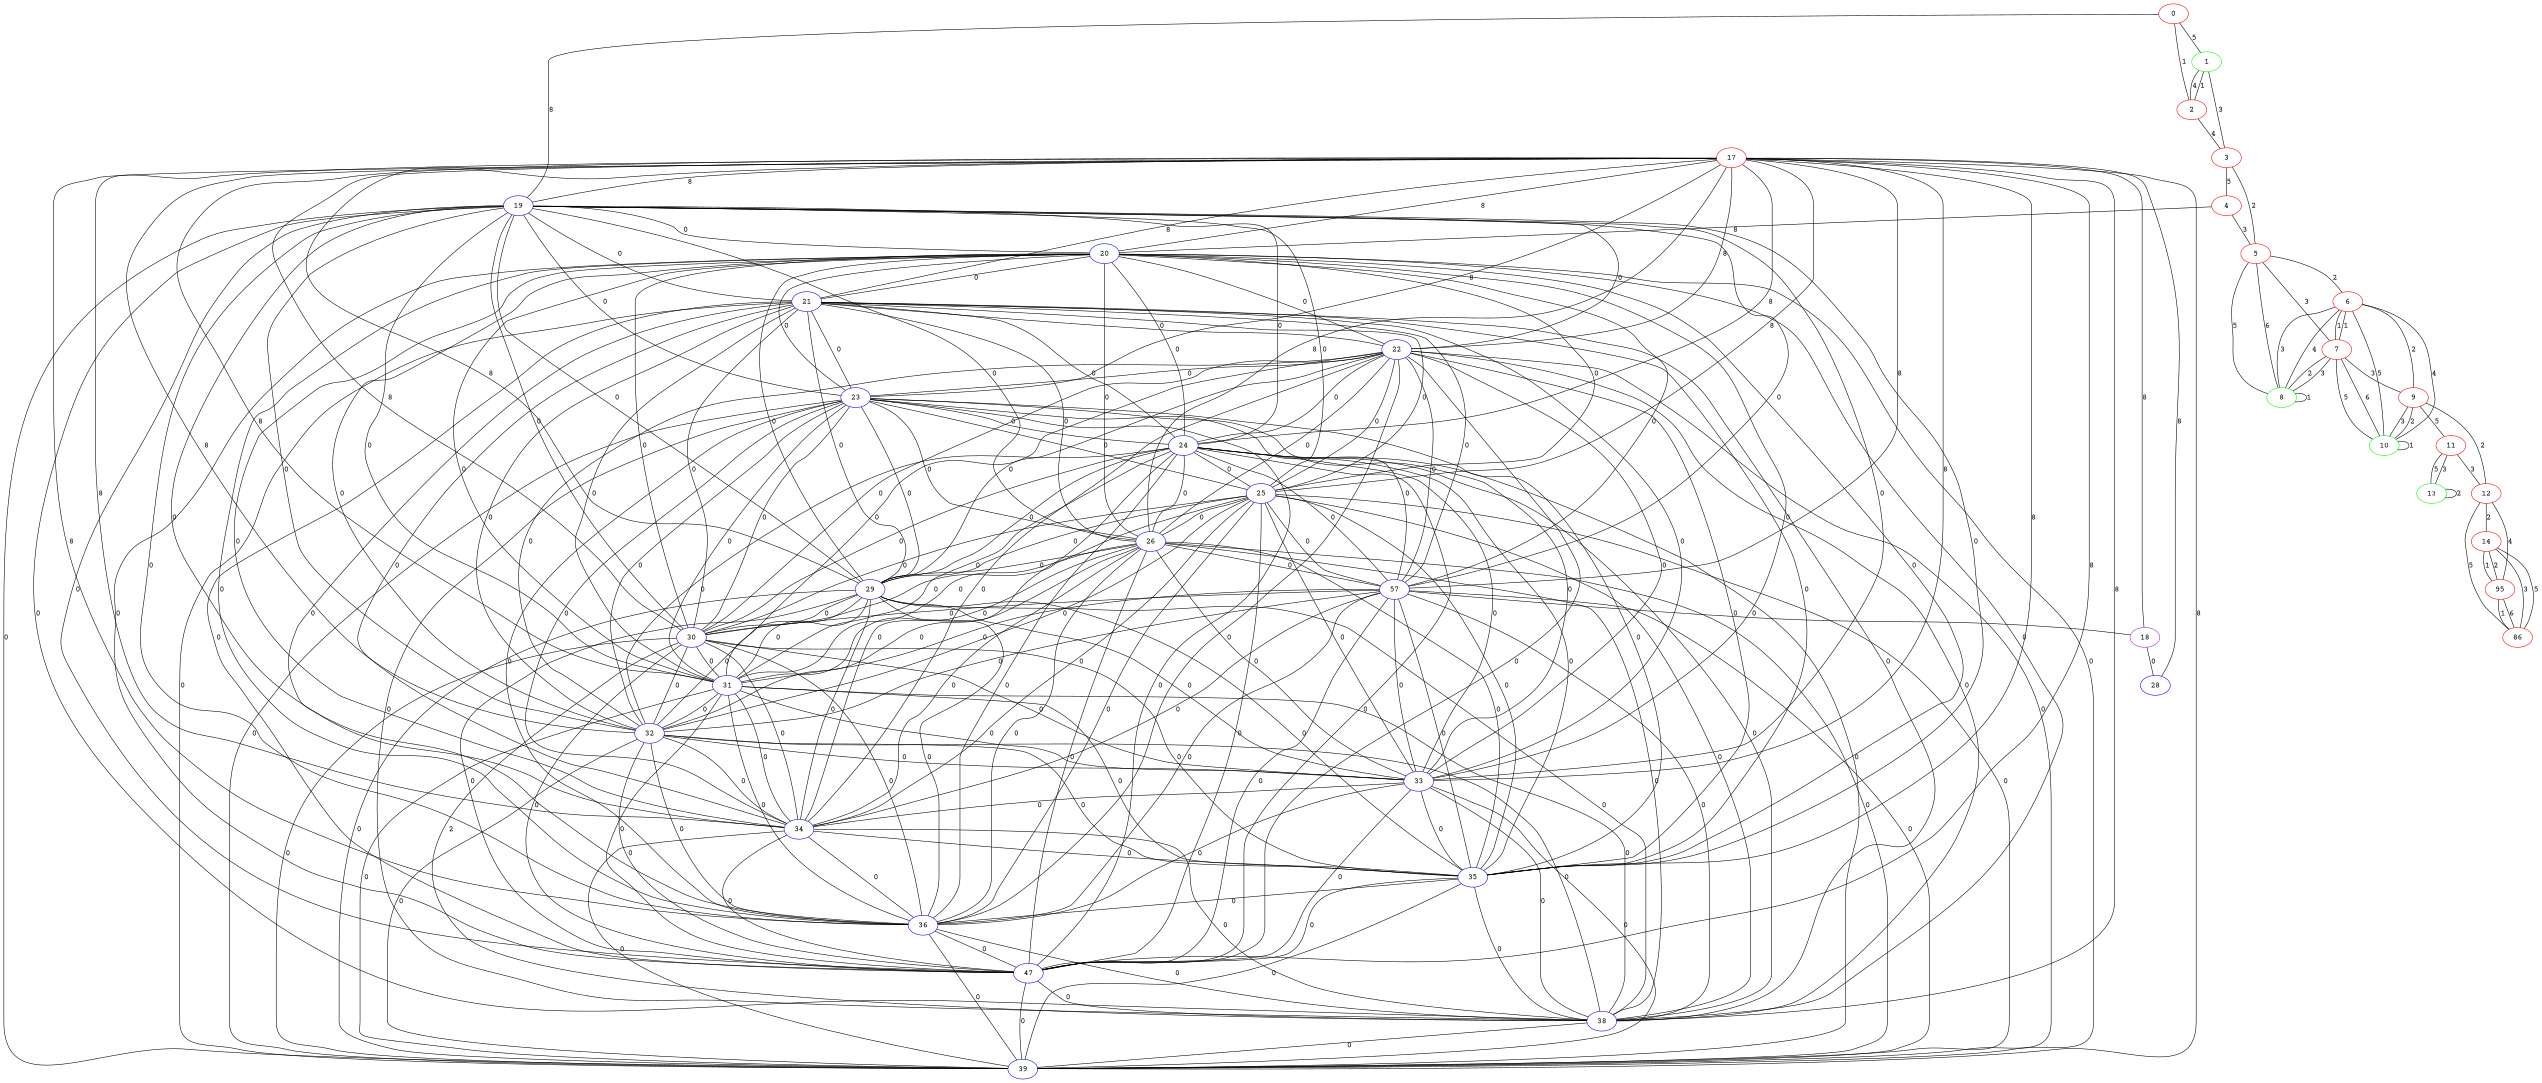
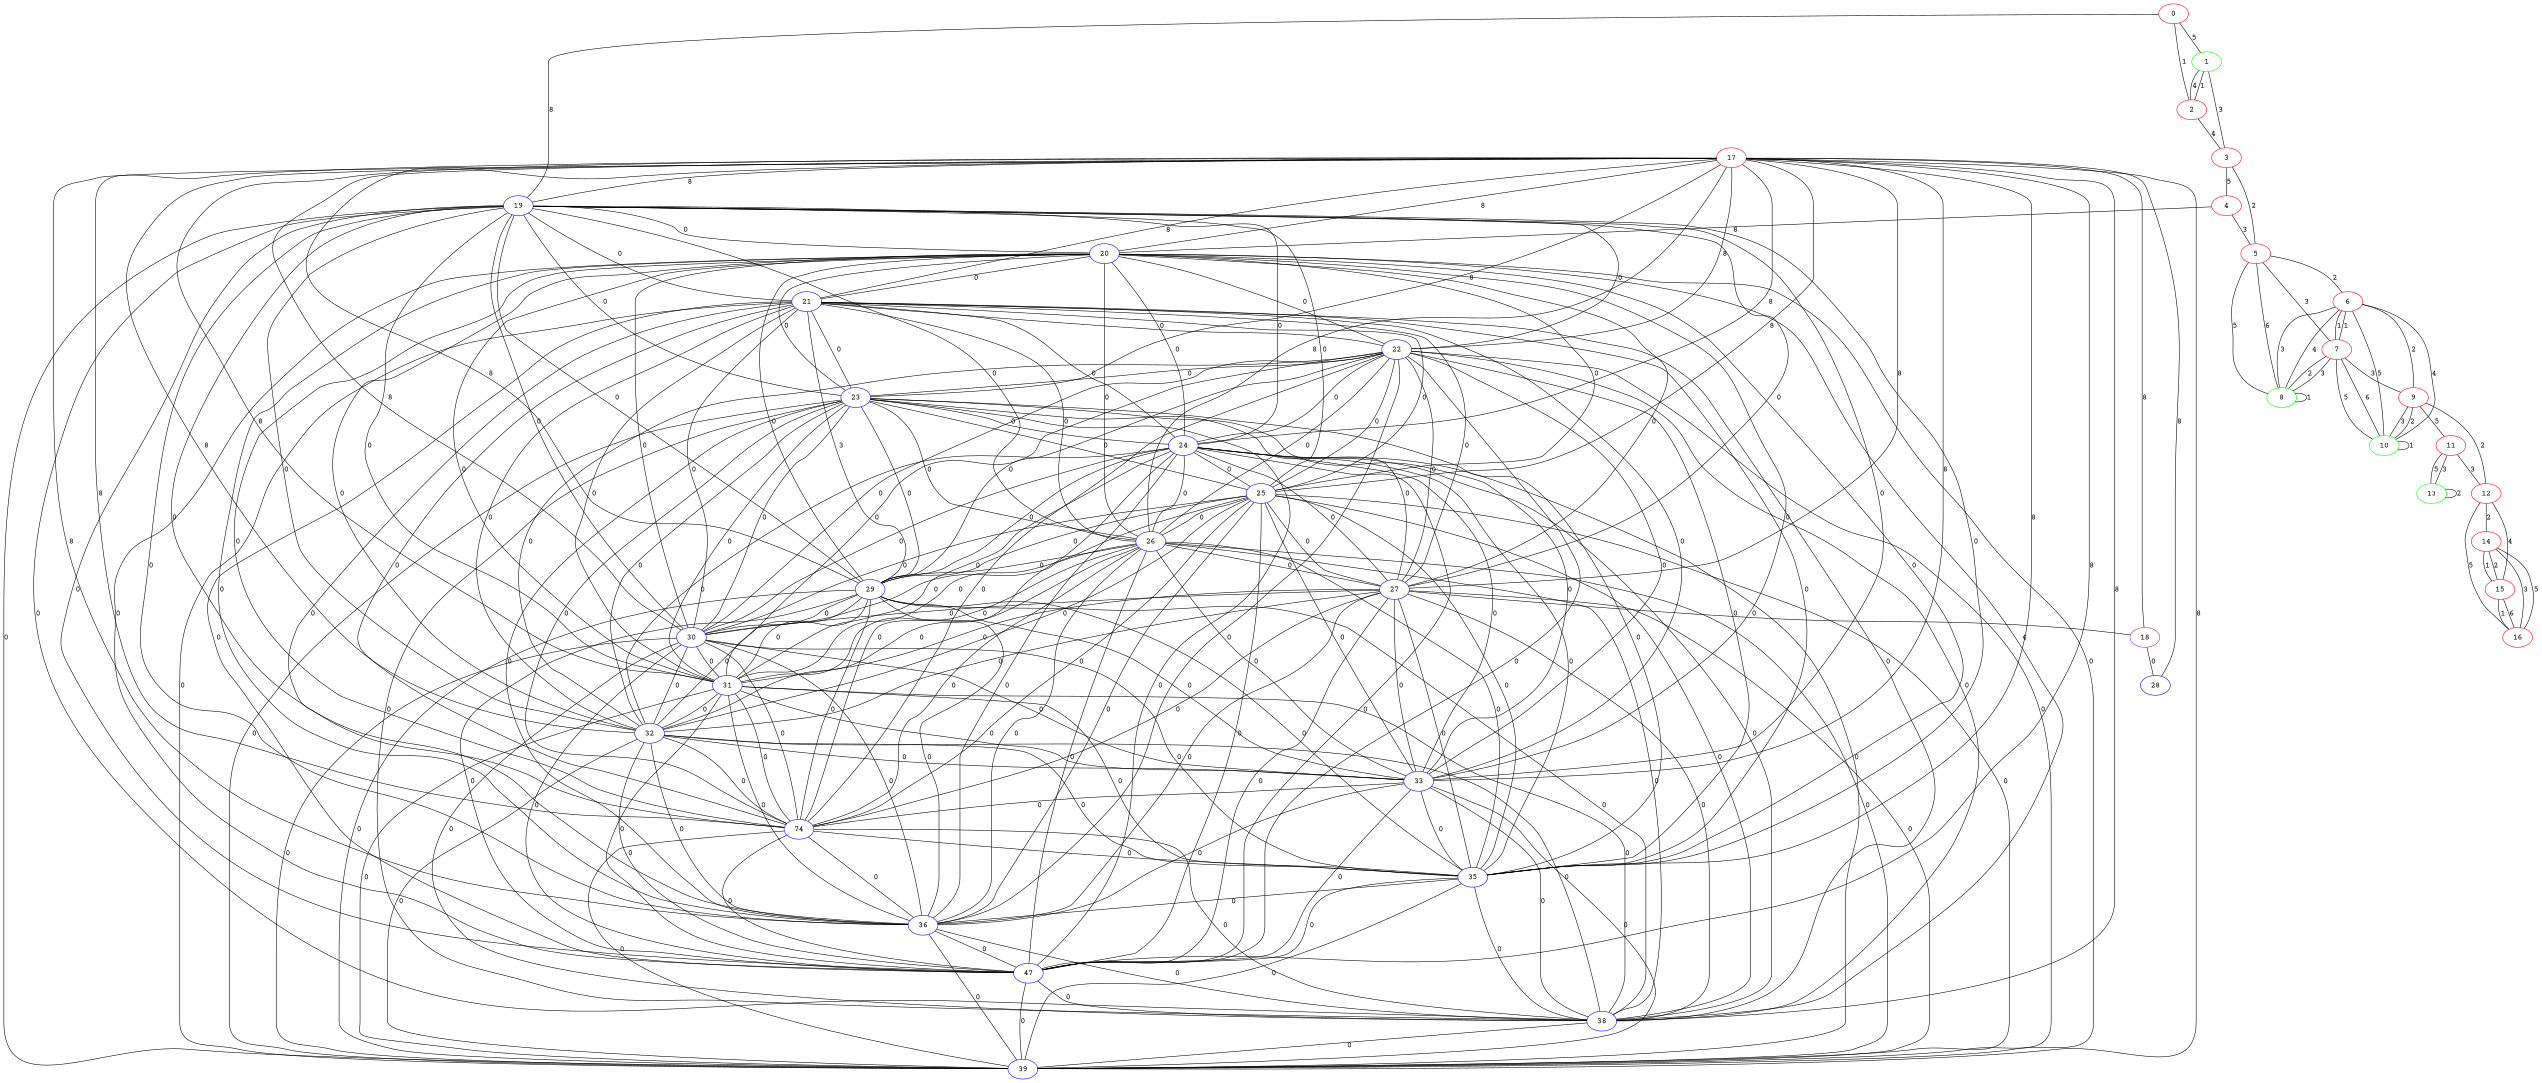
edge "21" -- "29": label "0" -> "3"
node "57": label "57" -> "27"
node "95": label "95" -> "15"
edge "20" -- "38": label "0" -> "4"
node "86": label "86" -> "16"
edge "30" -- "38": label "2" -> "0"
node "34": label "34" -> "74"
